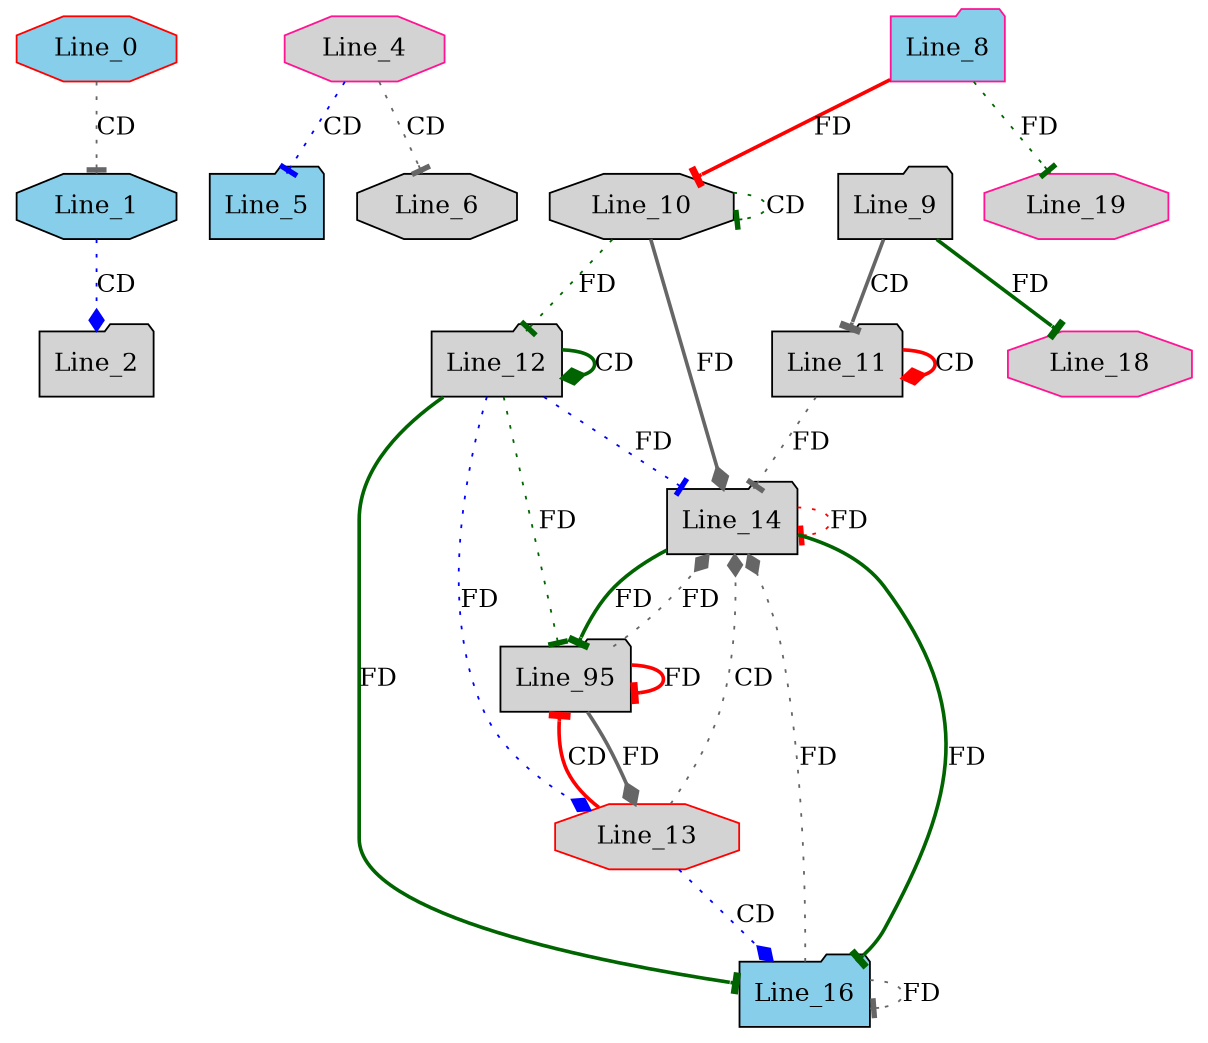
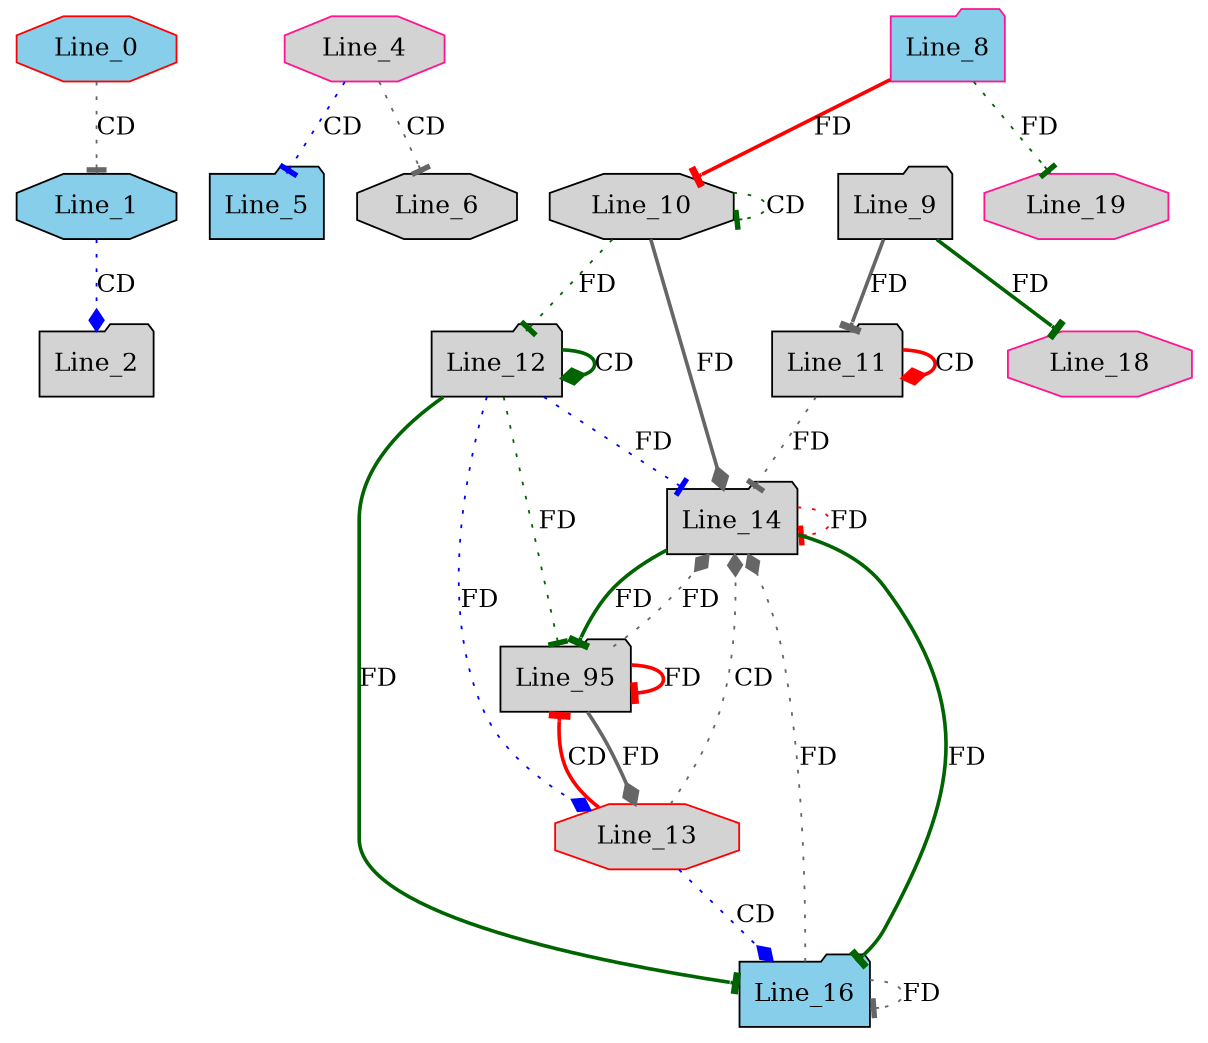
edge "Line_9" -> "Line_11": label "CD" -> "FD"
